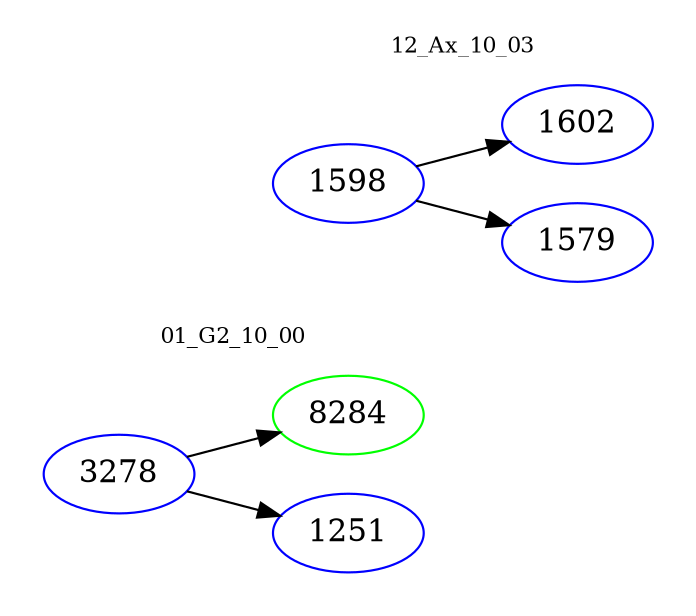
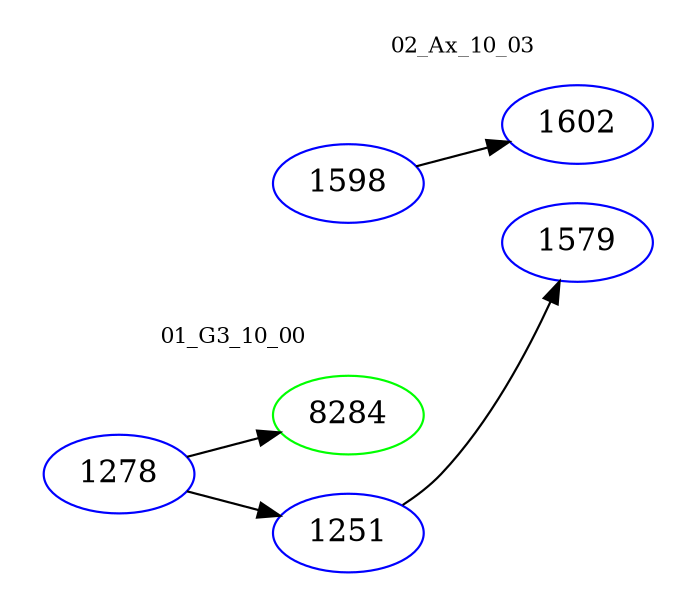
cluster "12_Ax_10_03": label "12_Ax_10_03" -> "02_Ax_10_03"
edge "1598" -> "1579": now "1251" -> "1579"
cluster "01_G2_10_00": label "01_G2_10_00" -> "01_G3_10_00"
node "3278": label "3278" -> "1278"
